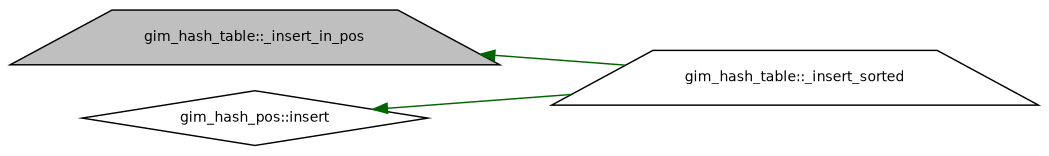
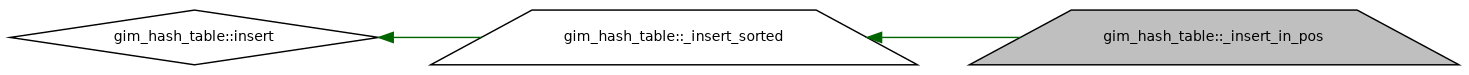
edge "gim_hash_table::_insert_sorted" -> "gim_hash_table::_insert_in_pos": reversed
node "gim_hash_pos::insert": label "gim_hash_pos::insert" -> "gim_hash_table::insert"
